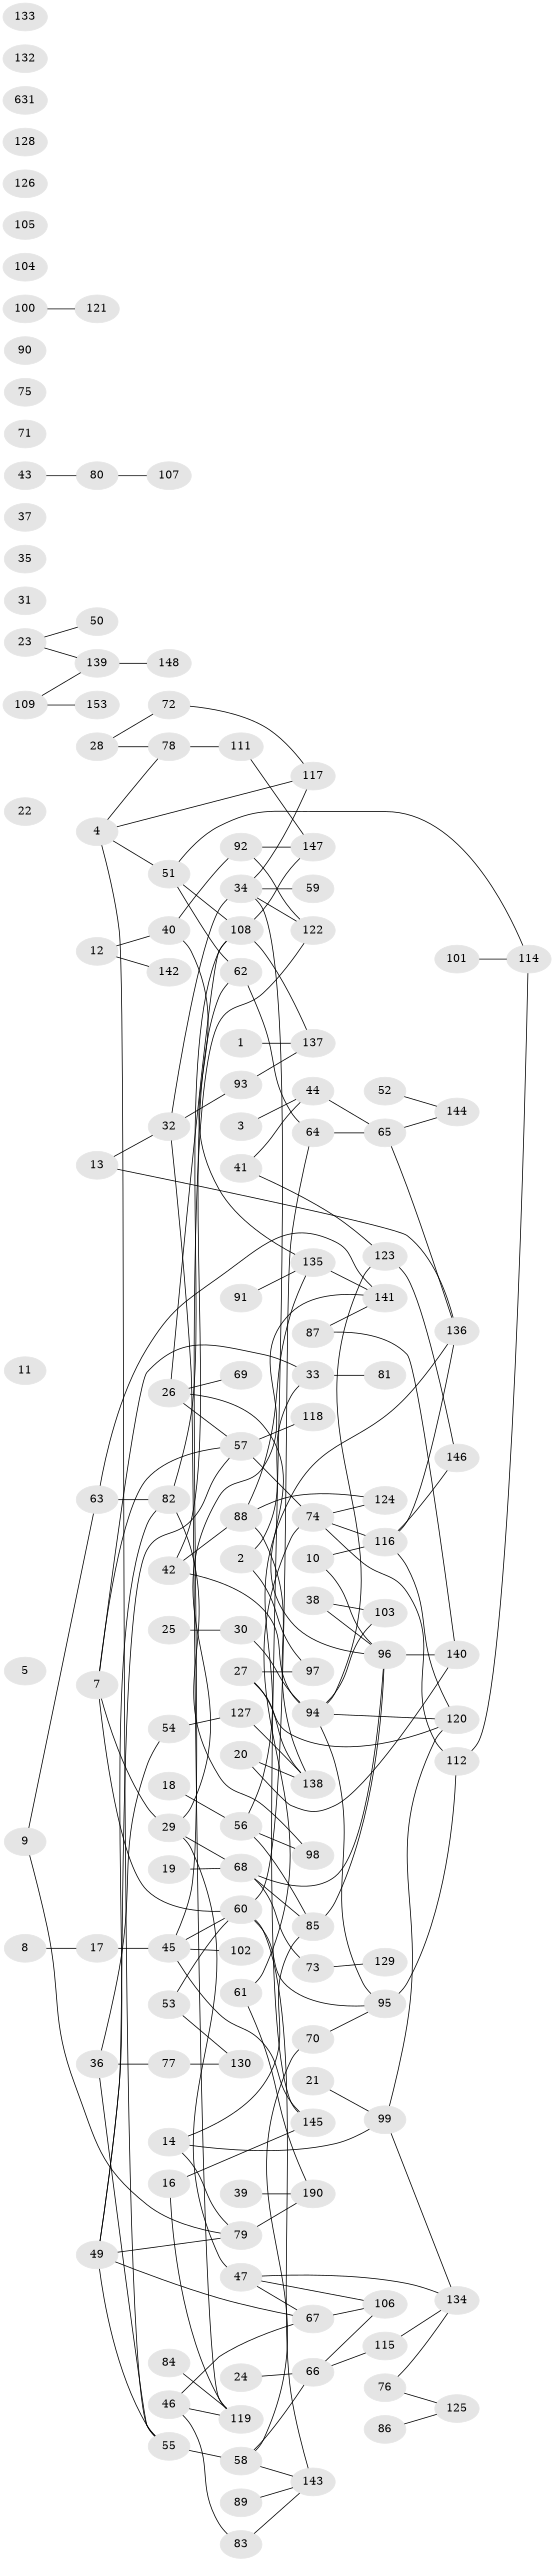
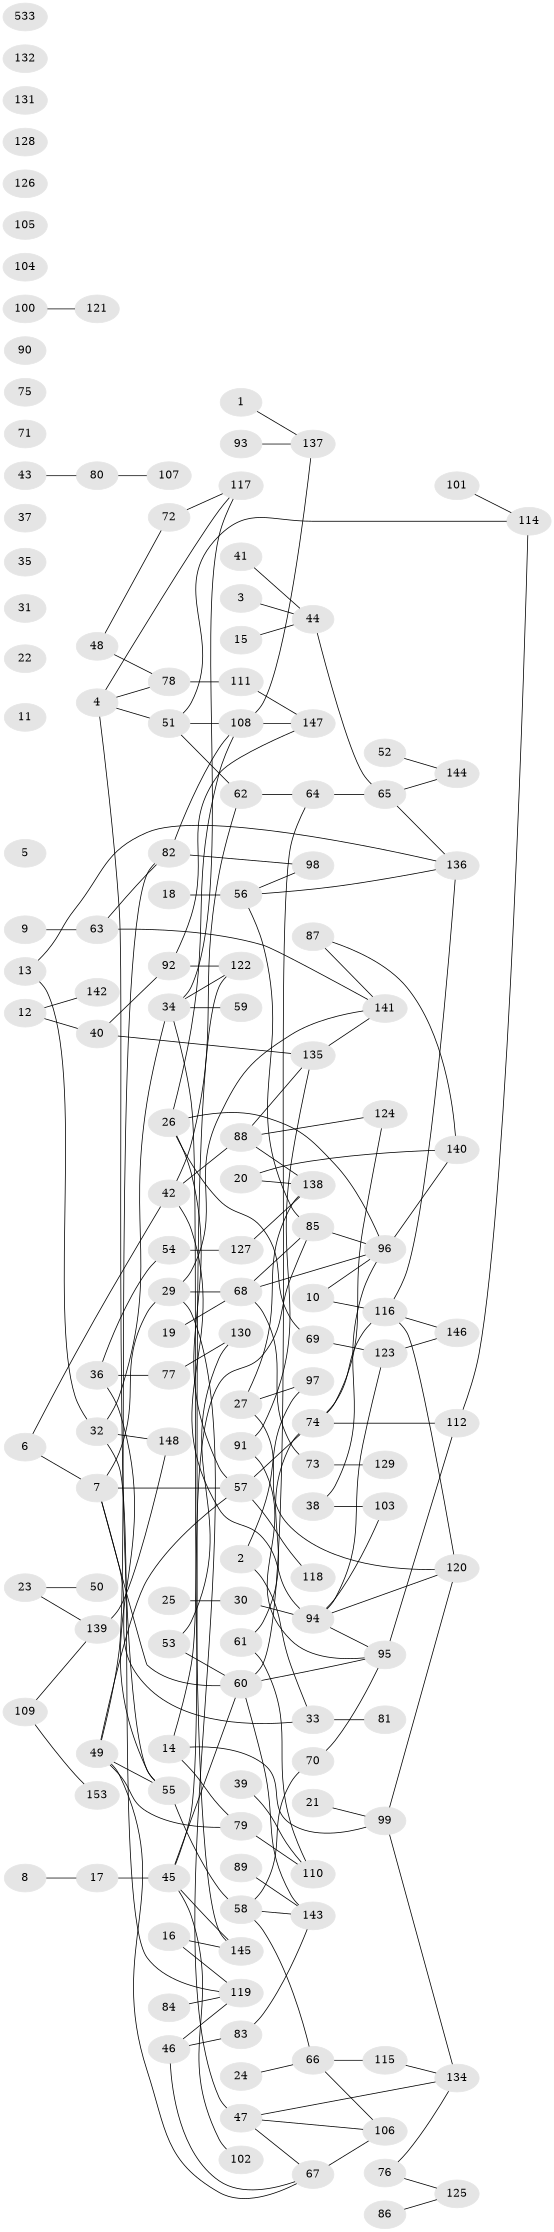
node "133": label "133" -> "533"
node "631": label "631" -> "131"
node "15": added
node "28": label "28" -> "48"
edge "93" -- "32": now "148" -- "32"
edge "41" -- "123": now "69" -- "123"
node "6": added
edge "91" -- "95": added
edge "9" -- "79": removed
node "190": label "190" -> "110"
